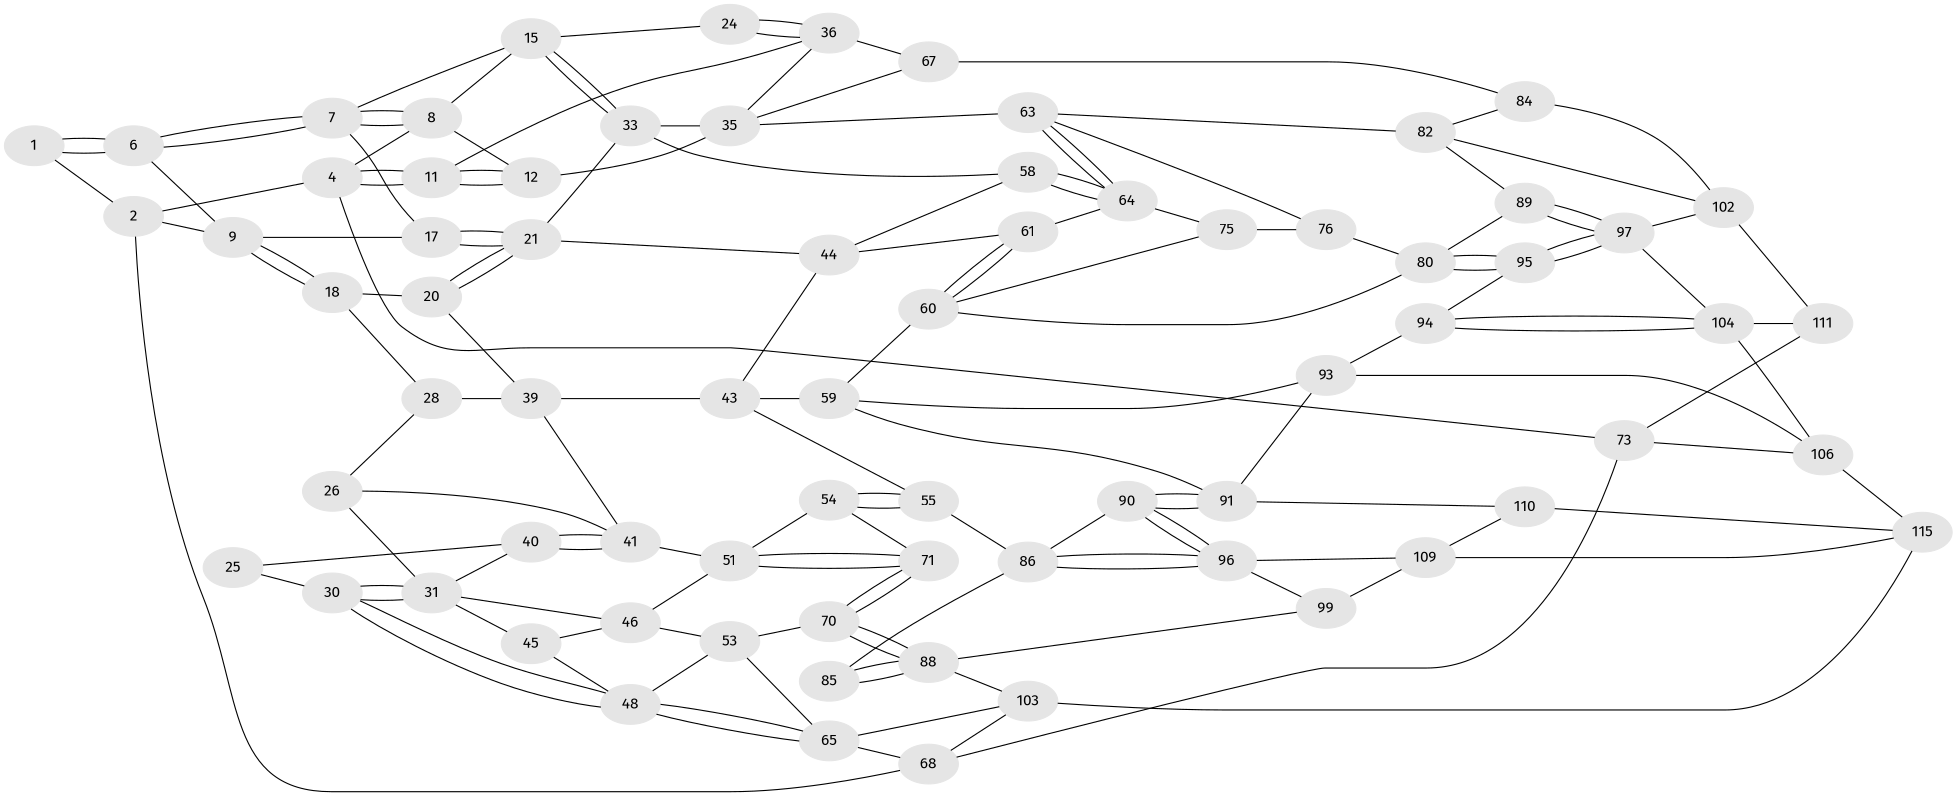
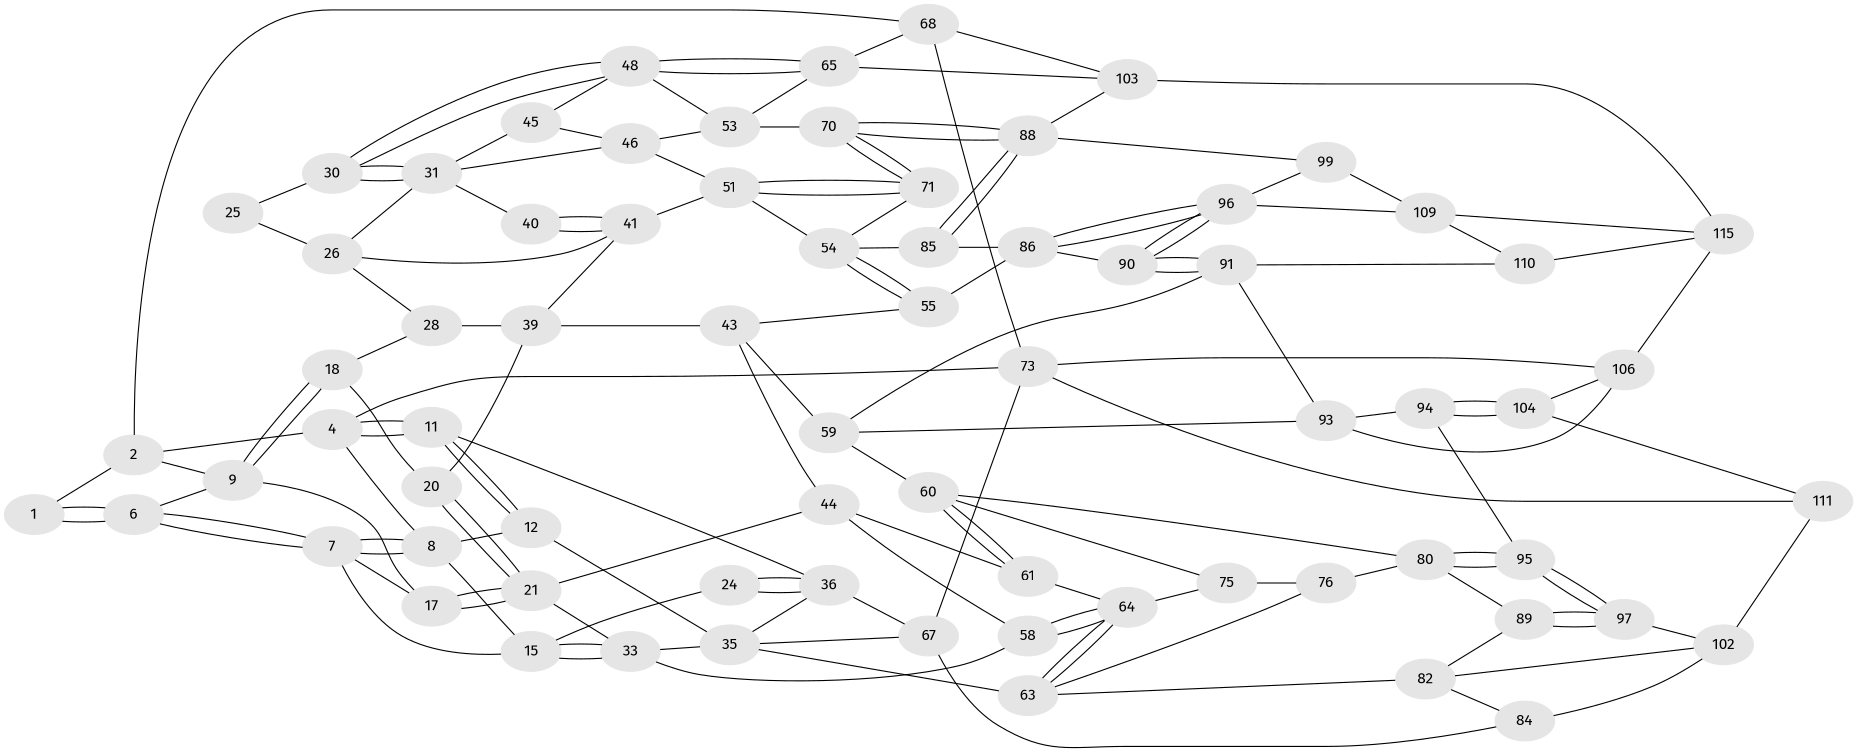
edge "85" -- "54": added
edge "97" -- "104": removed
edge "73" -- "67": added
edge "40" -- "25": now "26" -- "25"
